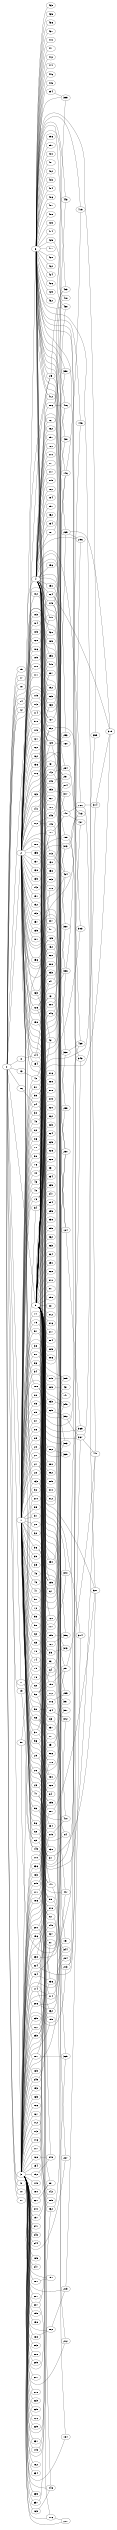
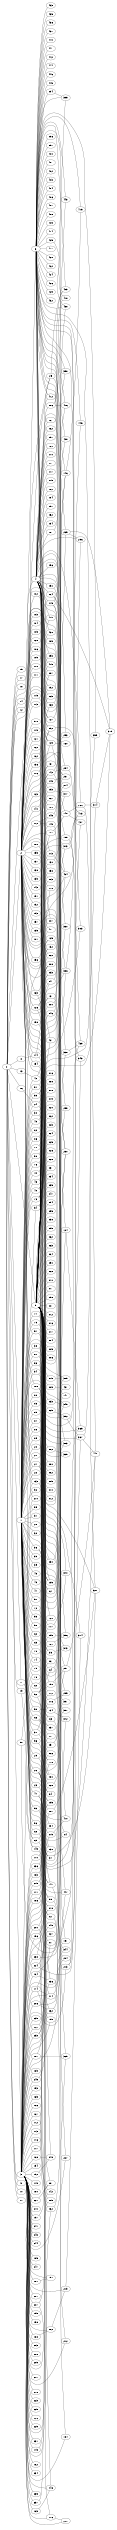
edge "6" -- "25": now "6" -- "394"
node "114": removed
edge "132" -- "124": now "37" -- "124"
